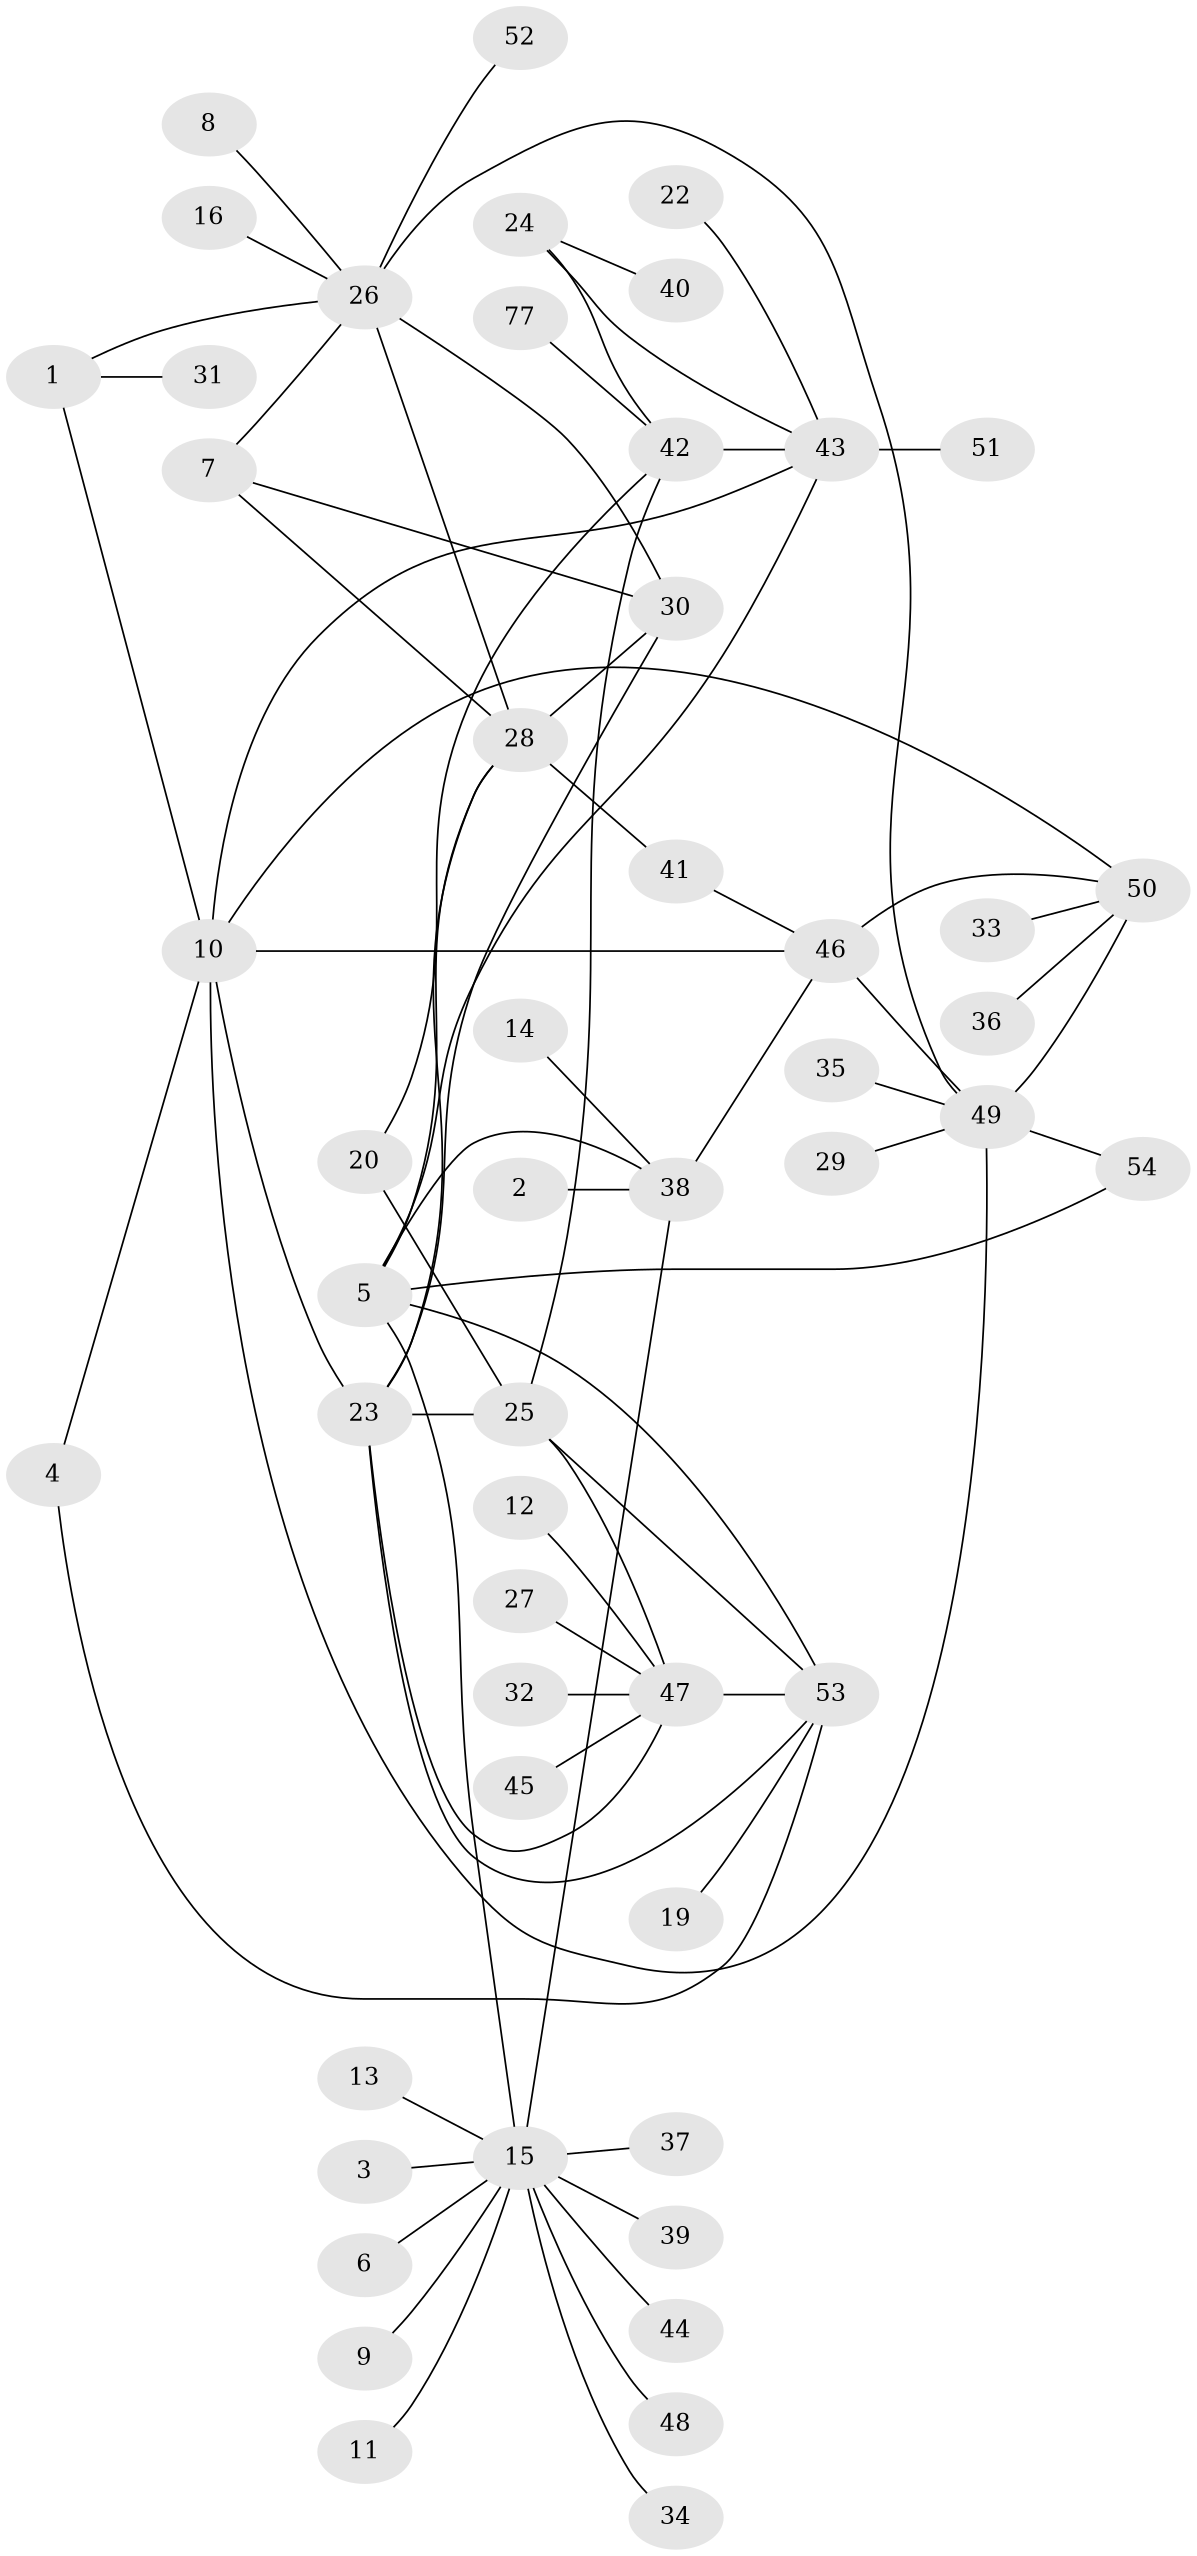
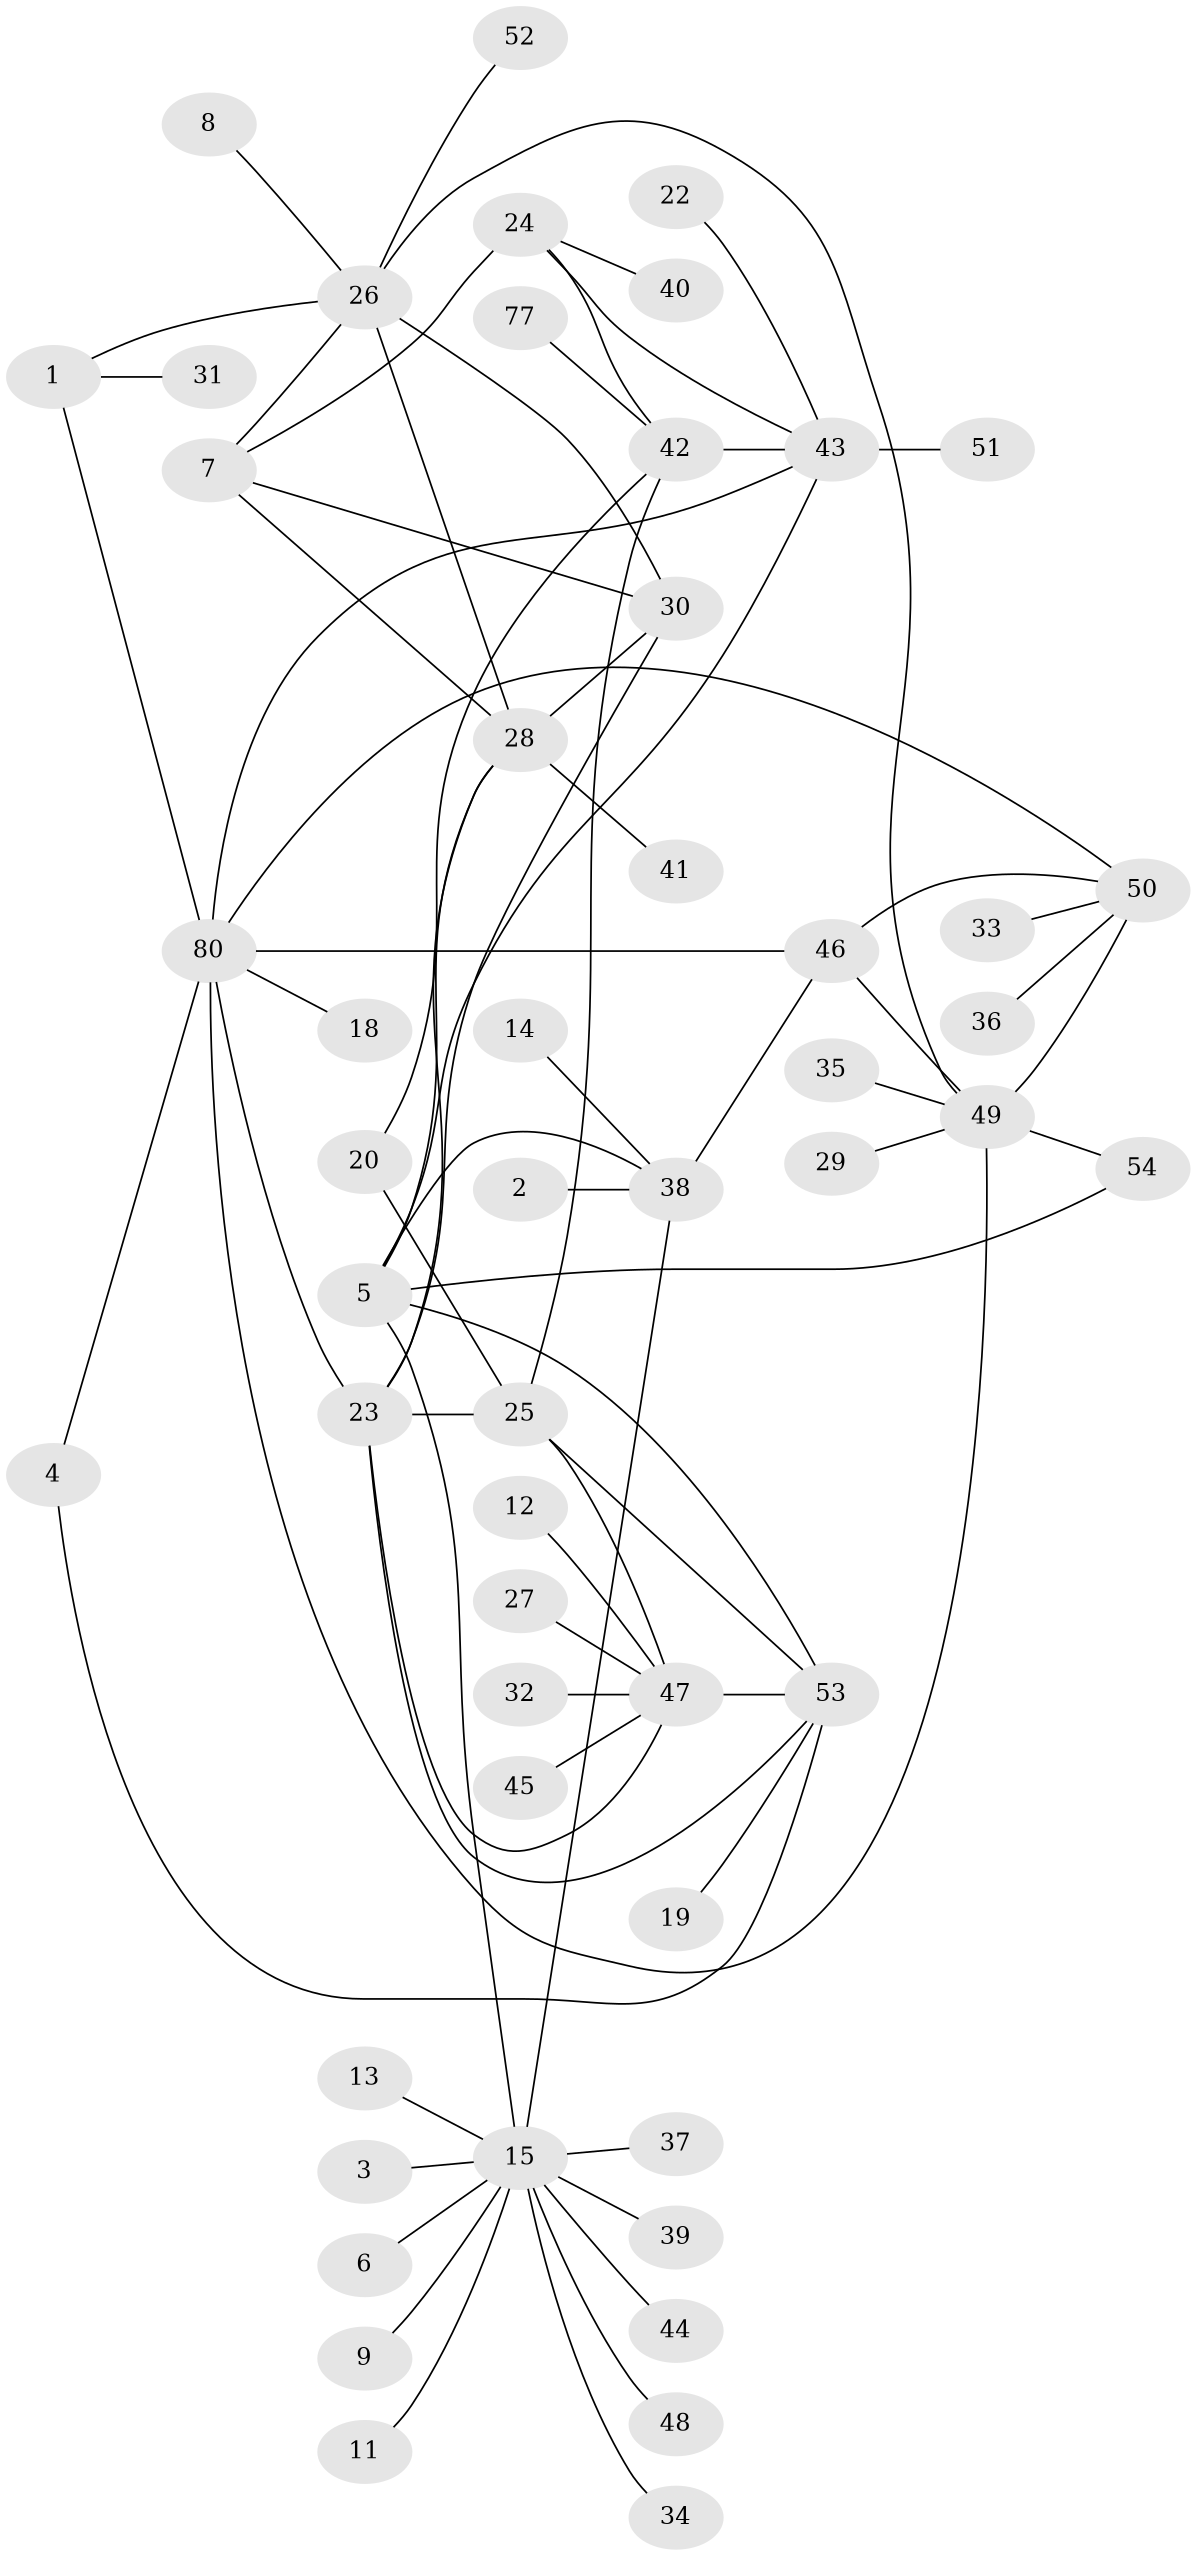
node "16": removed
edge "24" -- "7": added
edge "41" -- "46": removed
node "10": label "10" -> "80"
node "18": added
